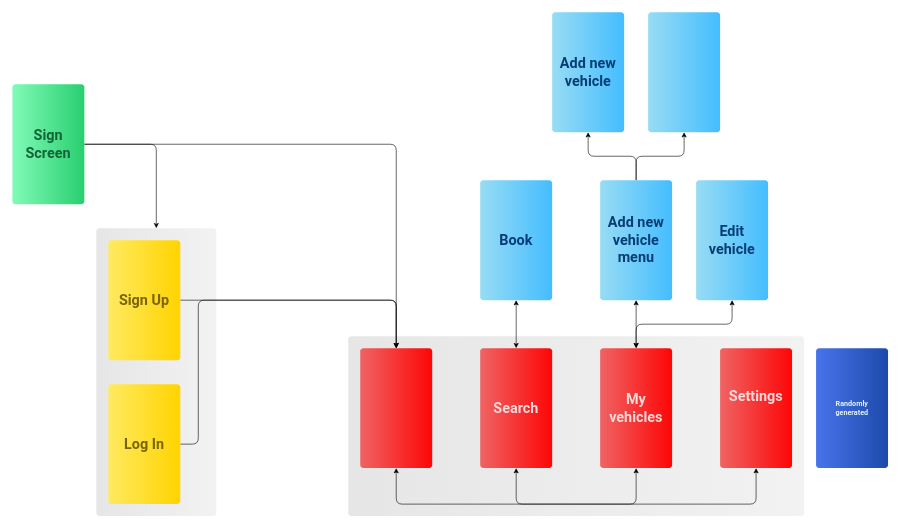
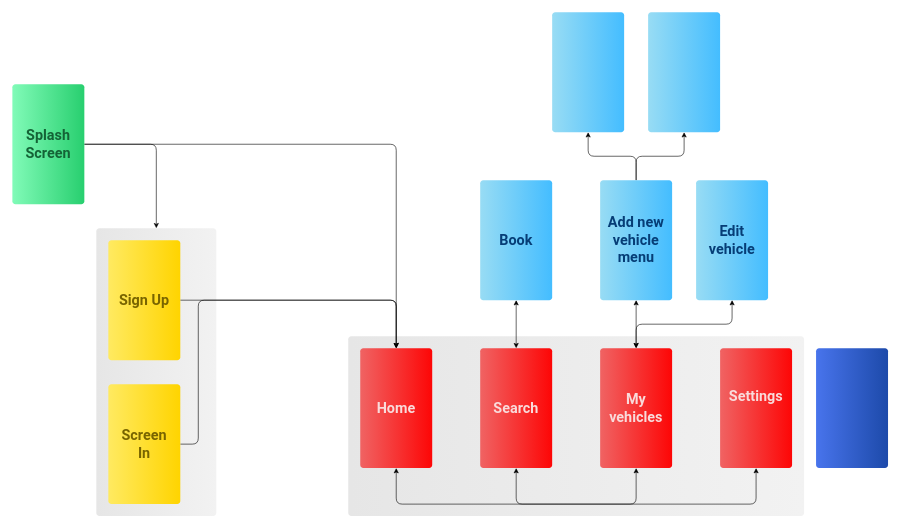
node "Add new vehicle": removed
node "Sign Screen": label "Sign Screen" -> "Splash Screen"
node "Home": added
node "Randomly generated": removed
node "Log In": label "Log In" -> "Screen In"
